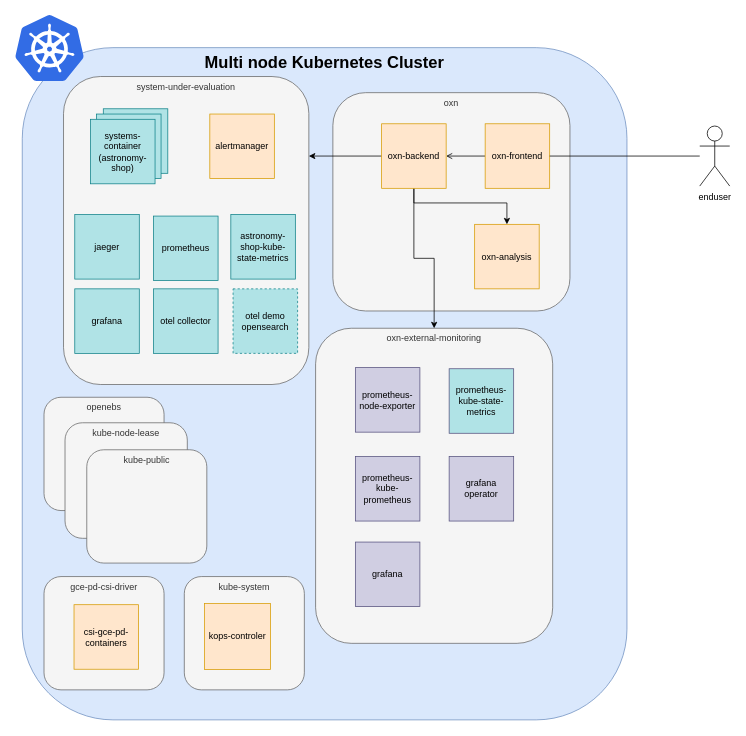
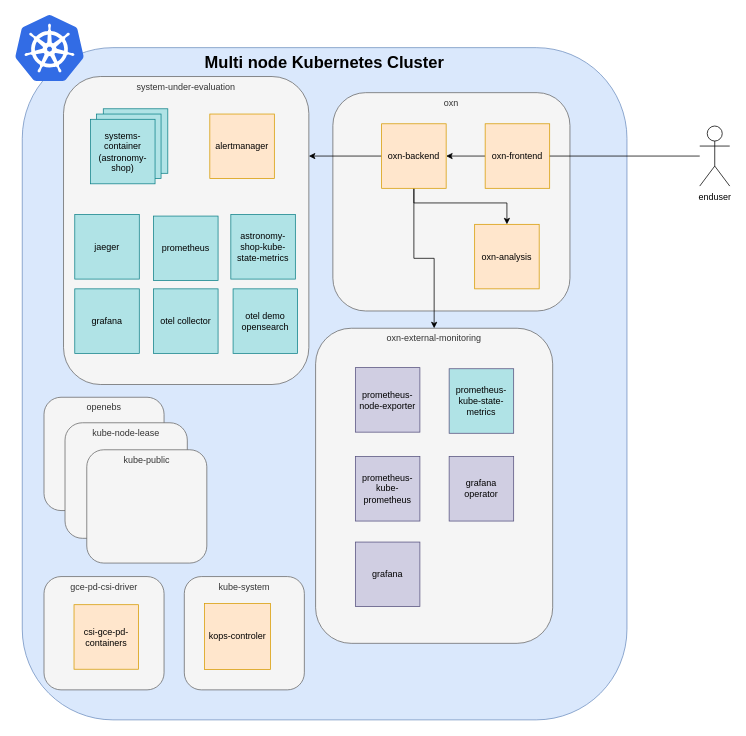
edge "oxn-frontend" -> "oxn-backend": arrowhead open -> classic
node "otel demo opensearch": style dashed -> solid
